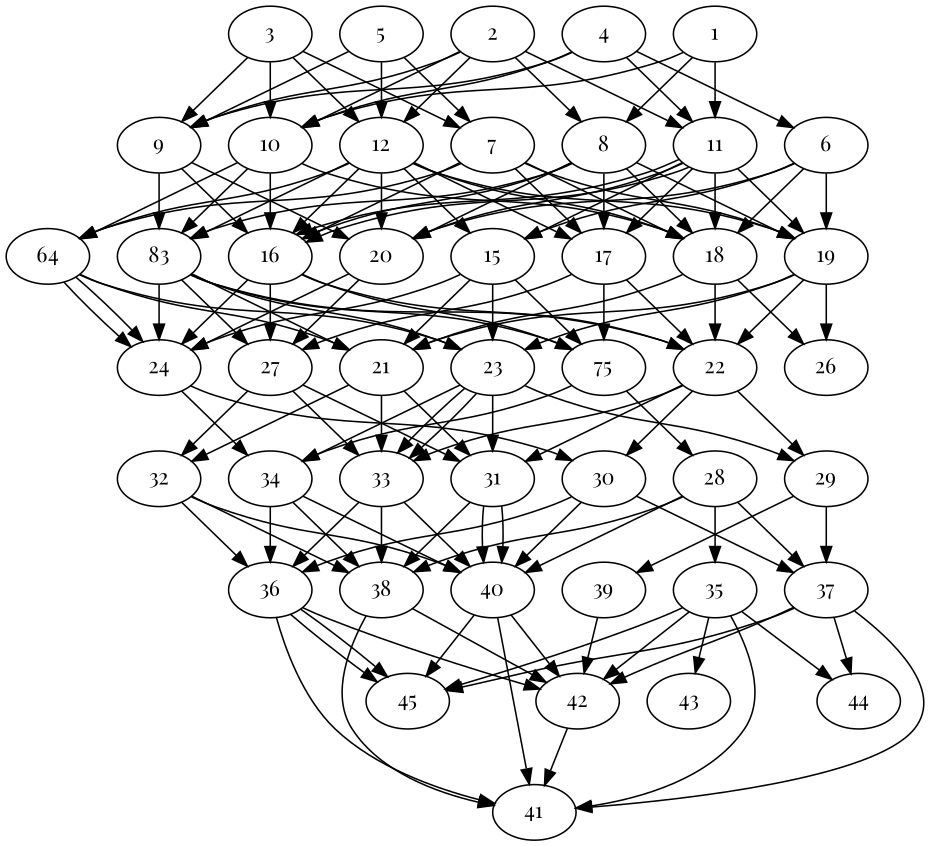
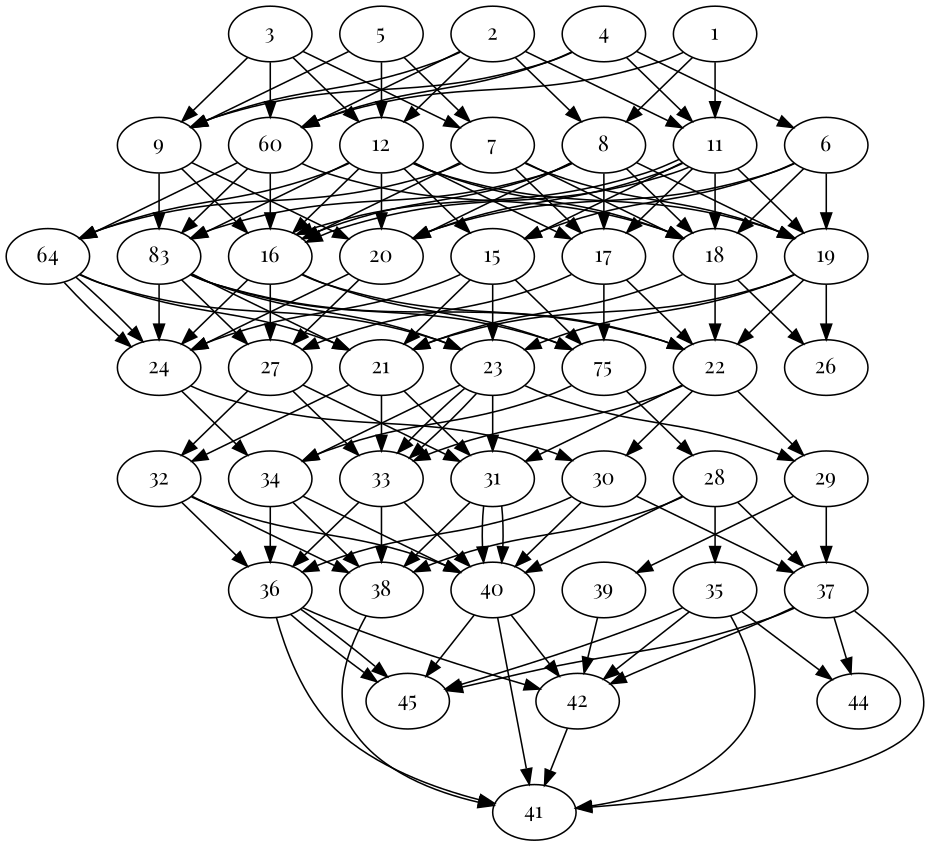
node "10": label "10" -> "60"
edge "38" -> "42": removed
node "43": removed
